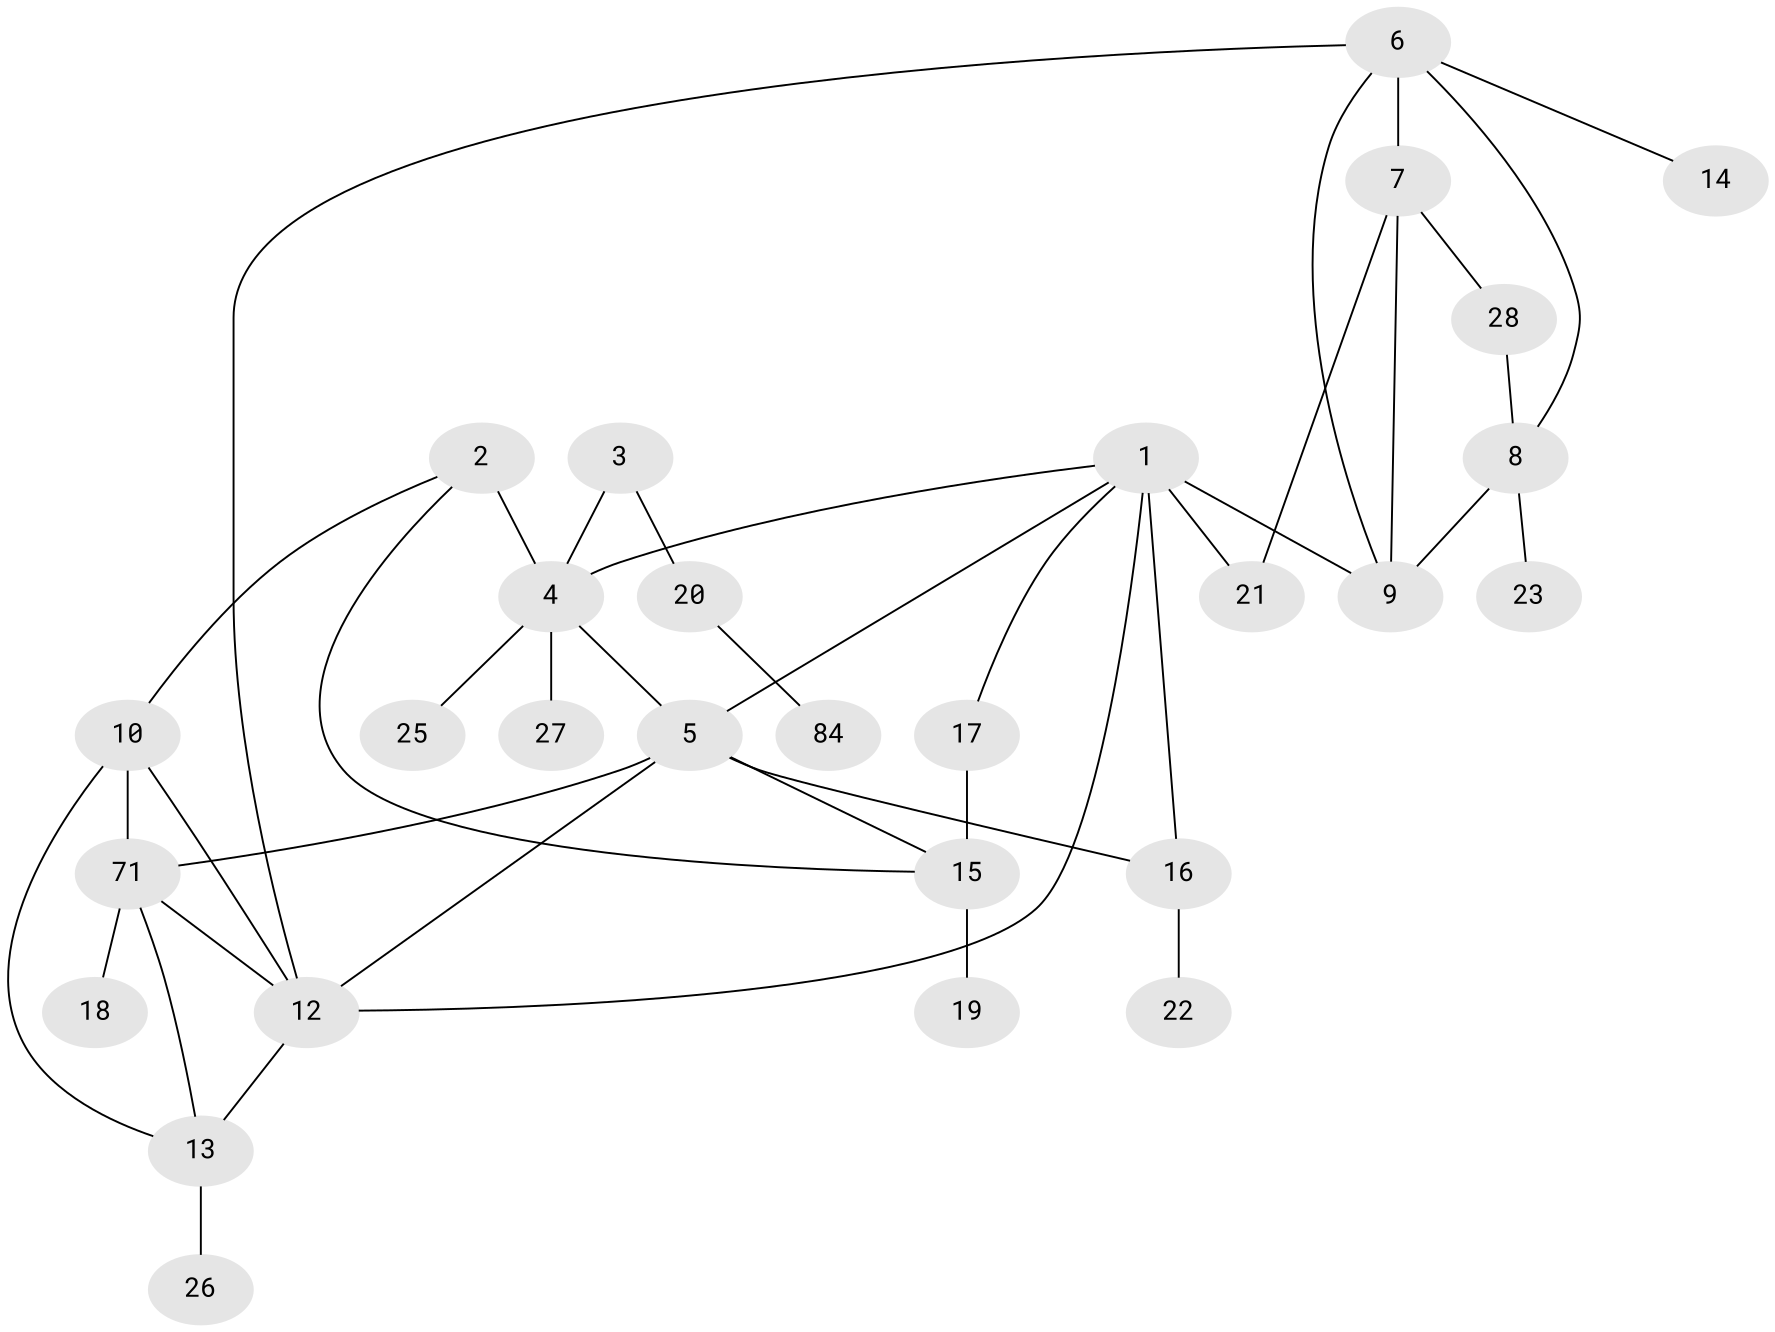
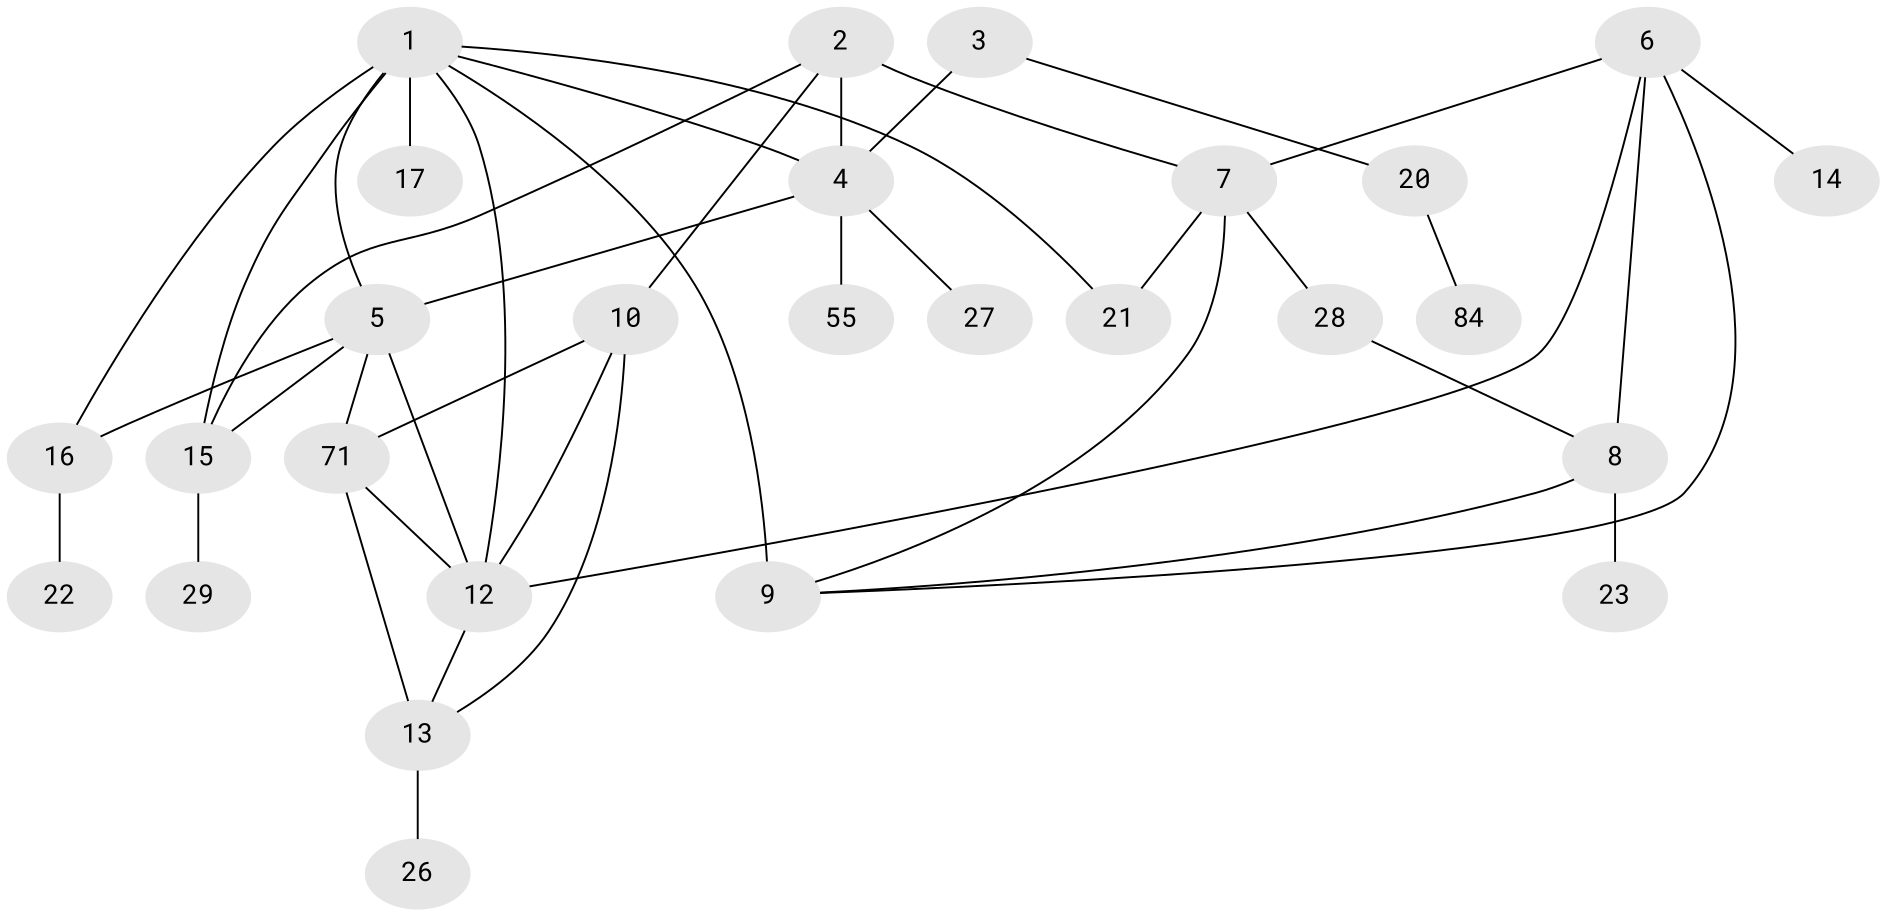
edge "2" -- "7": added
node "25": label "25" -> "55"
edge "17" -- "15": now "1" -- "15"
node "18": removed
node "19": label "19" -> "29"
